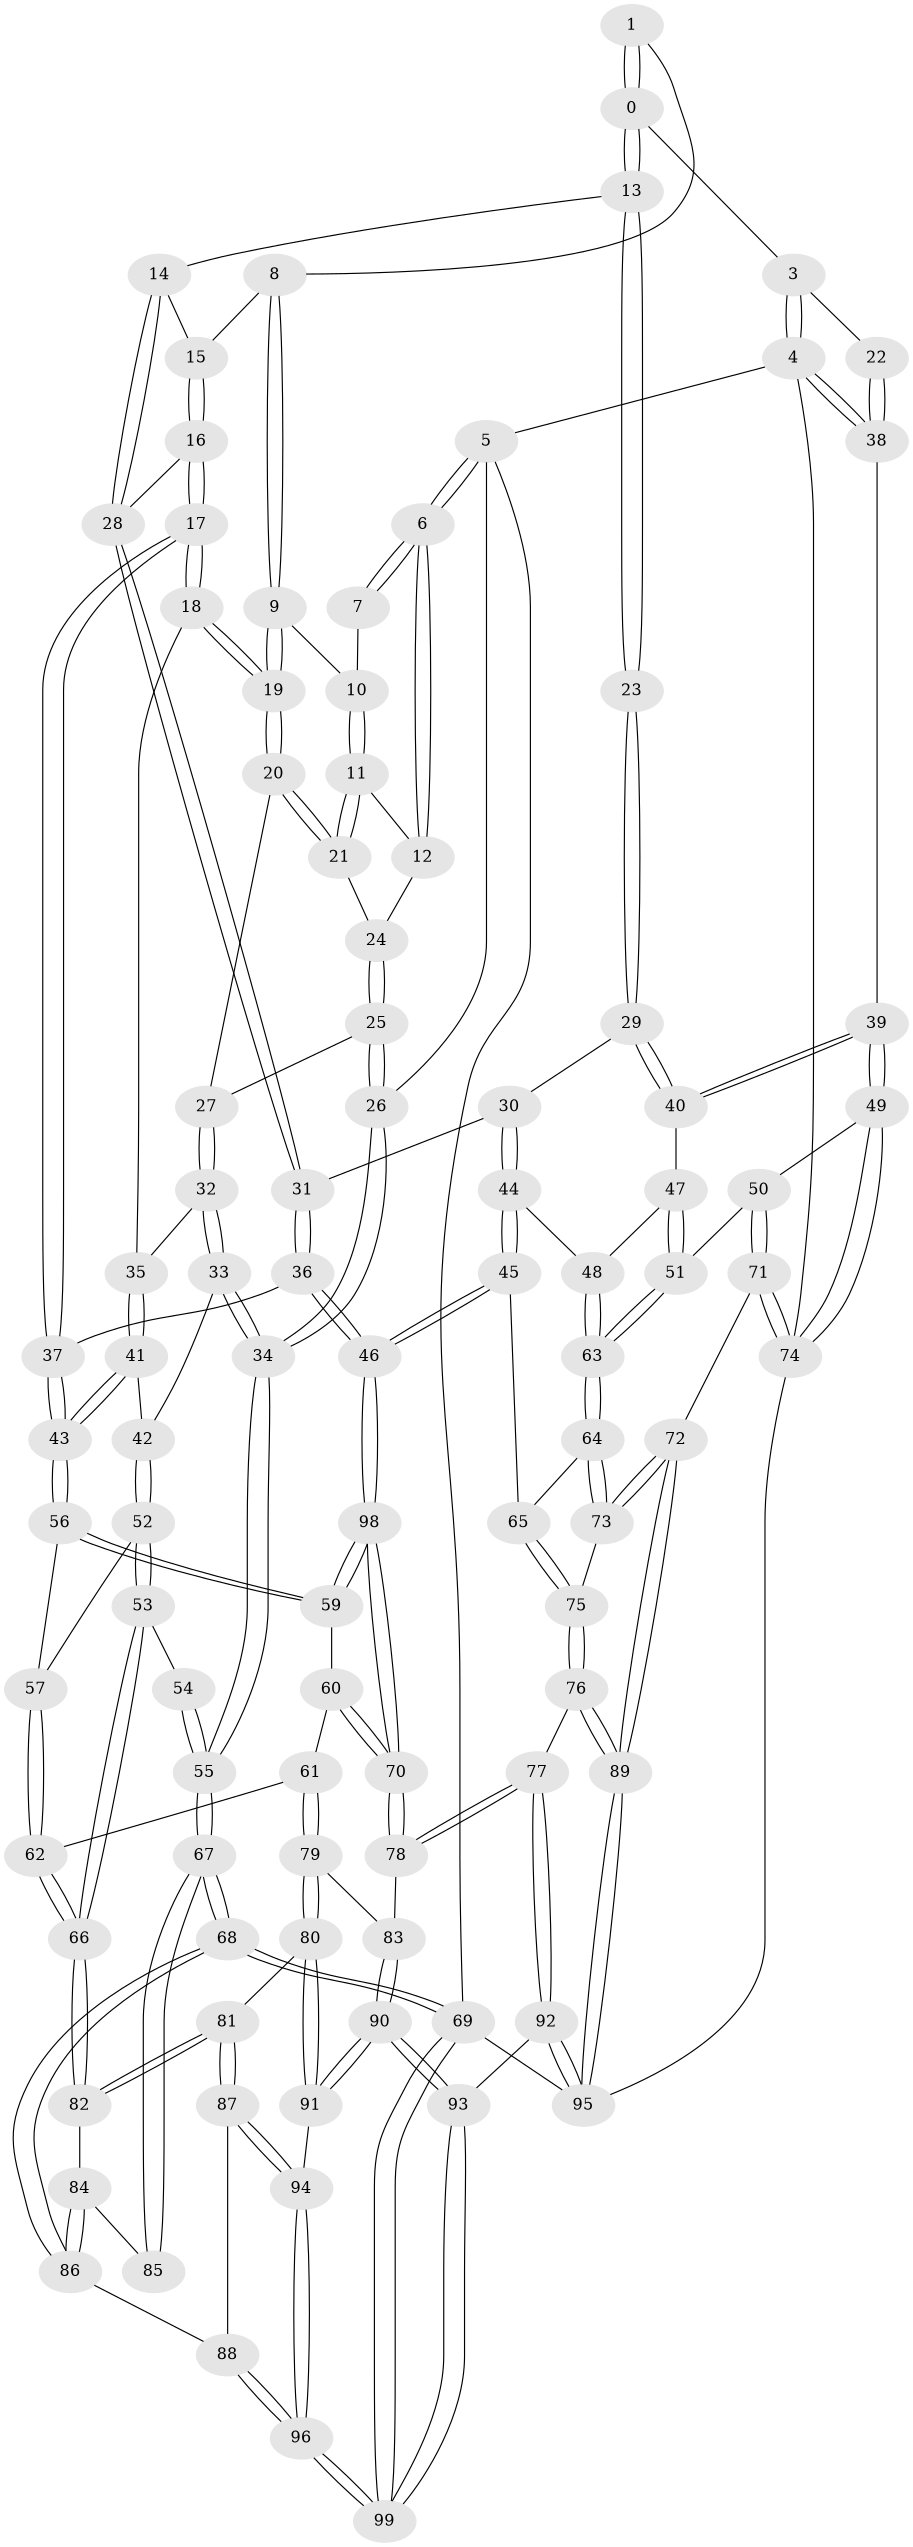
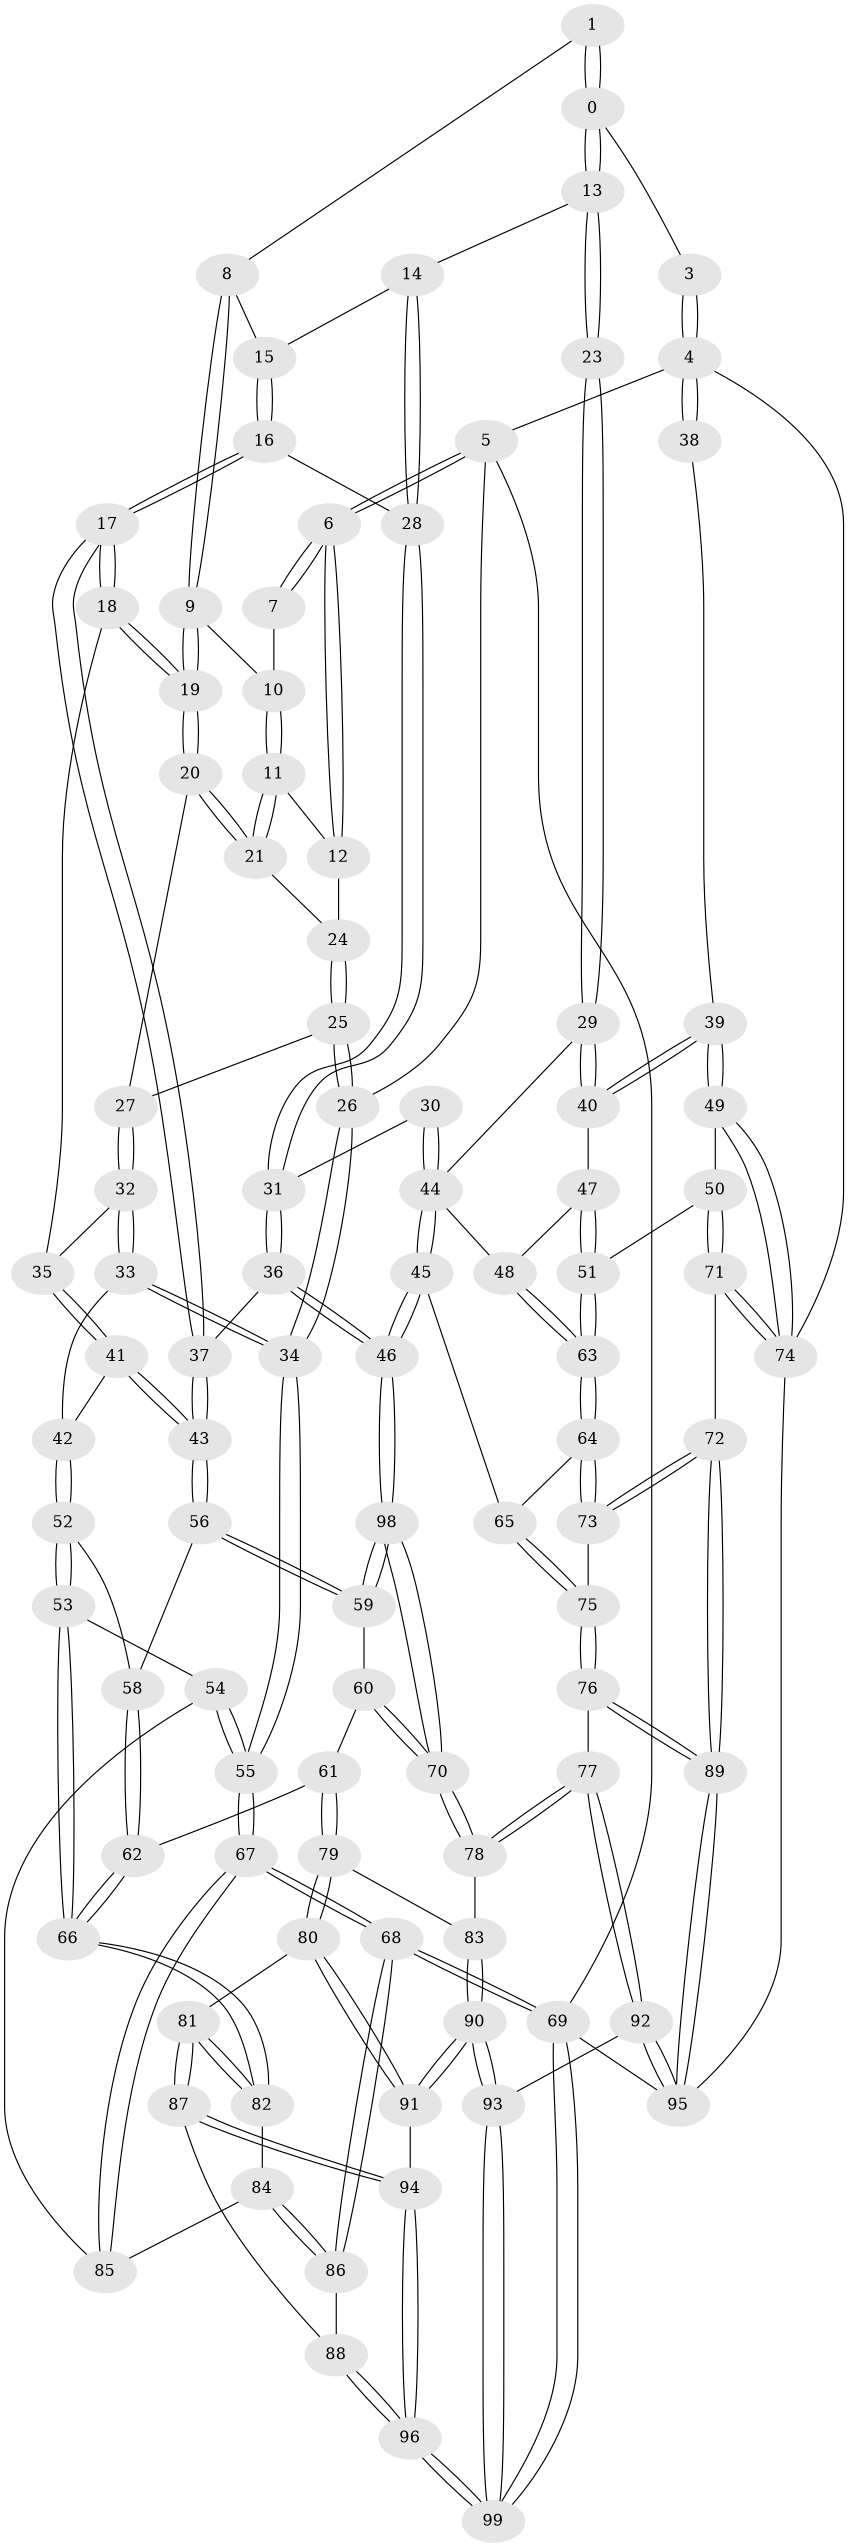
node "22": removed
edge "29" -- "30": now "29" -- "44"
node "57": label "57" -> "58"
edge "54" -- "85": added
